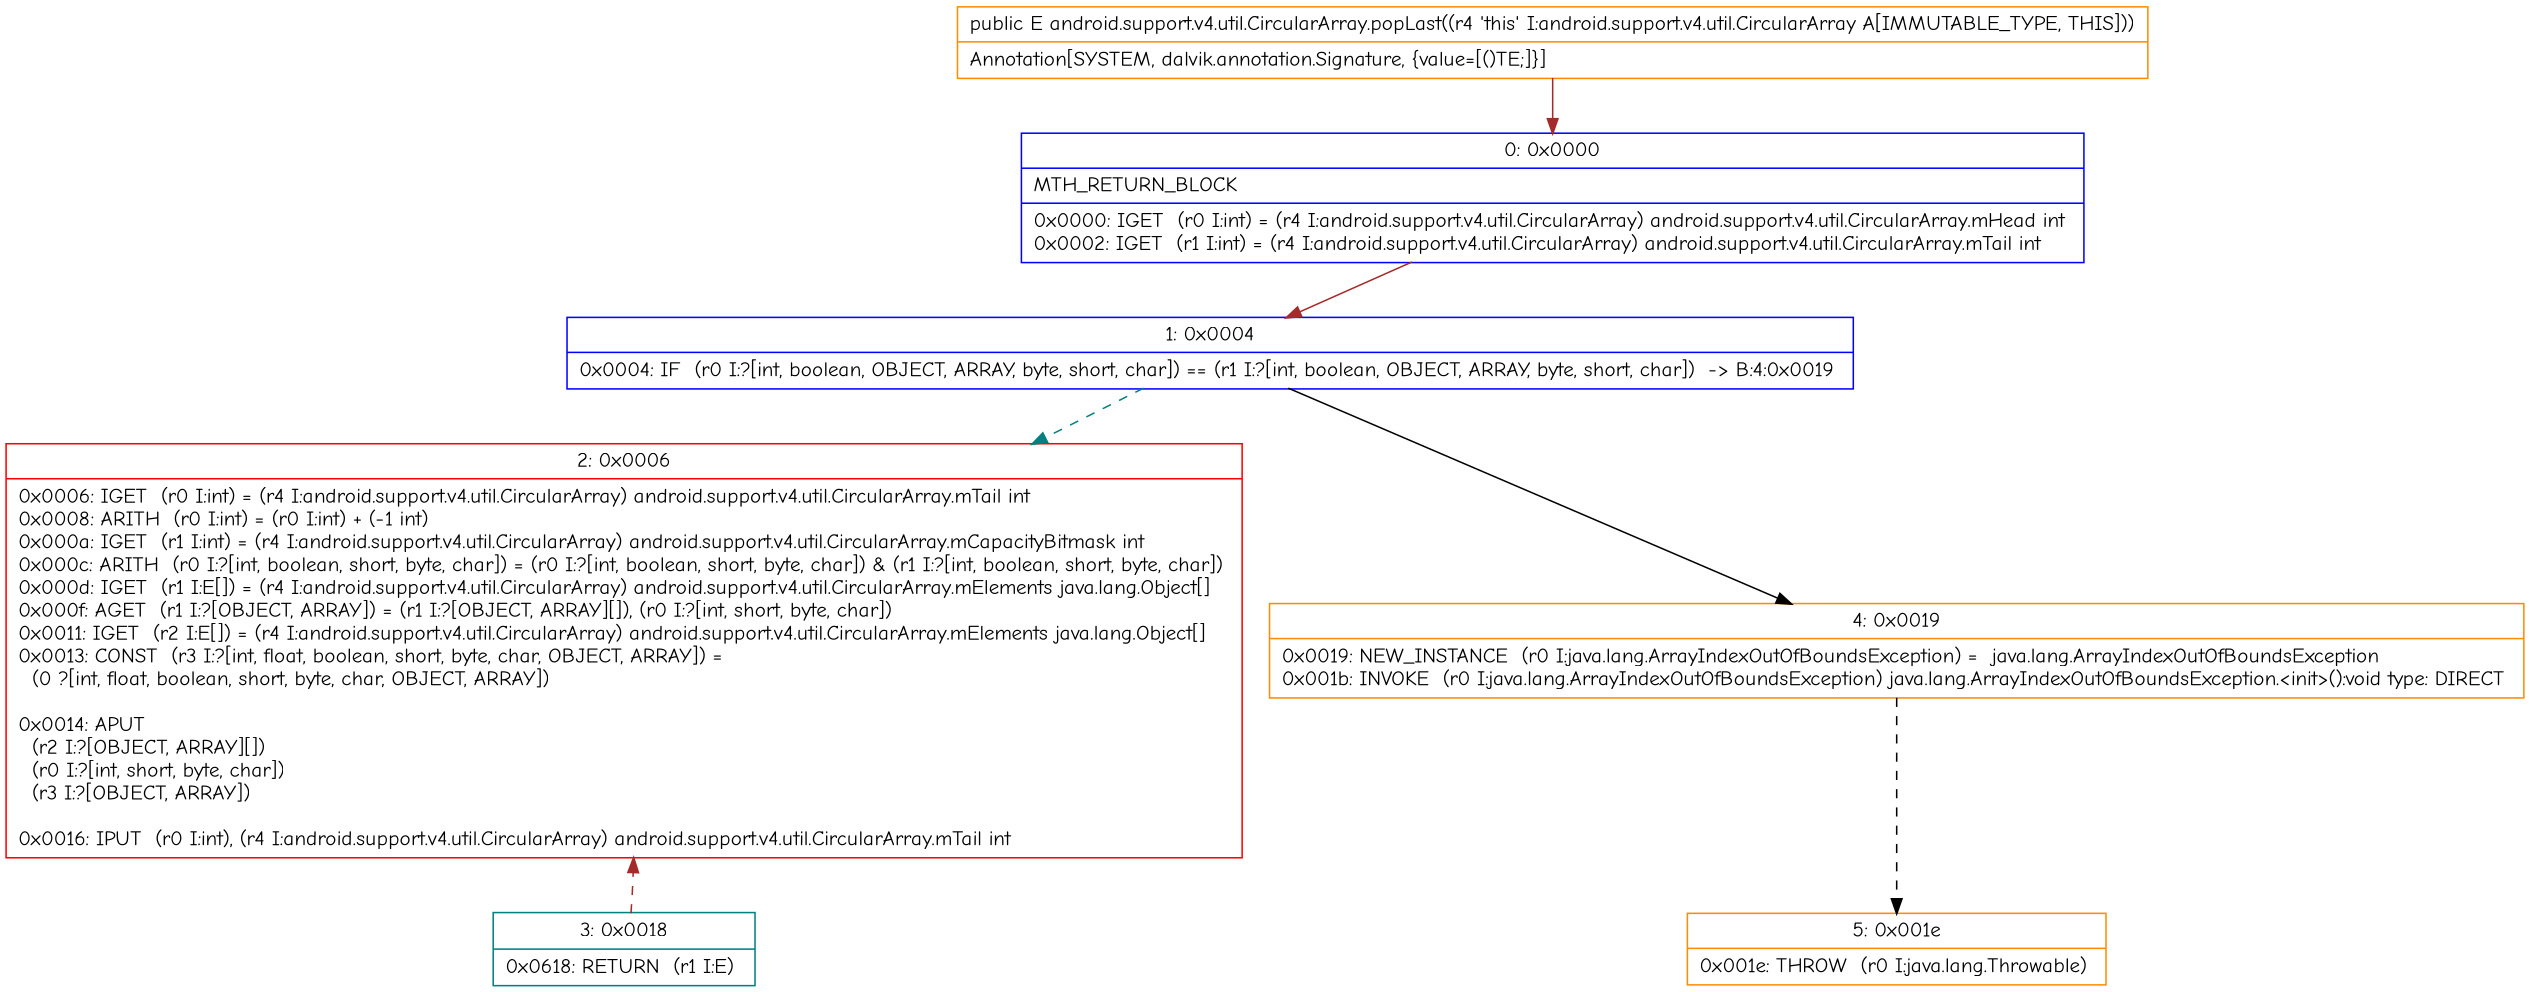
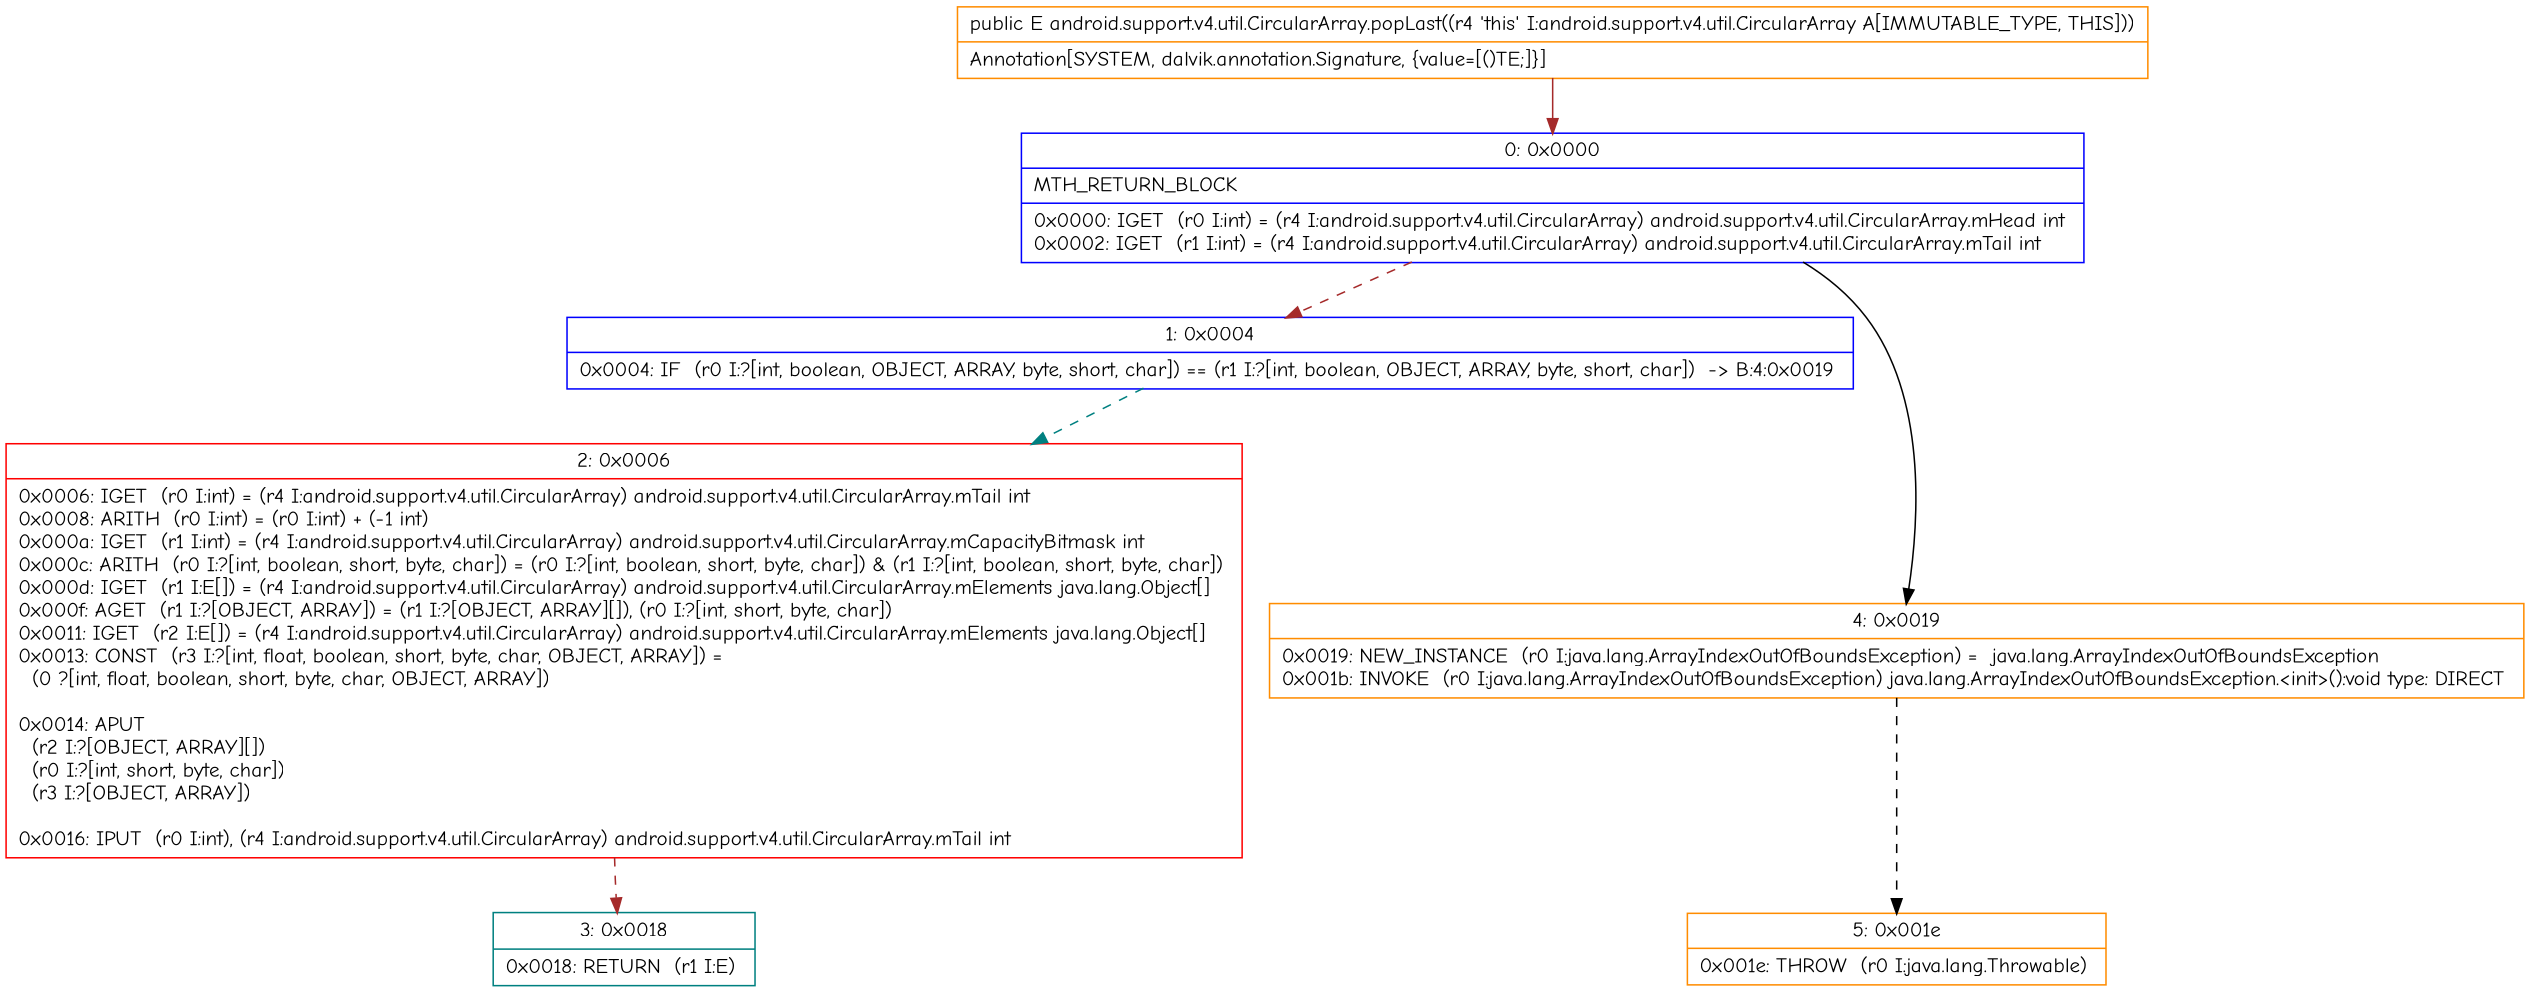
edge "0: 0x0000" -> "1: 0x0004": style solid -> dashed
edge "1: 0x0004" -> "4: 0x0019": now "0: 0x0000" -> "4: 0x0019"
edge "3: 0x0018" -> "2: 0x0006": reversed
node "3: 0x0018": text "0x0618: RETURN  (r1 I:E)" -> "0x0018: RETURN  (r1 I:E)"
